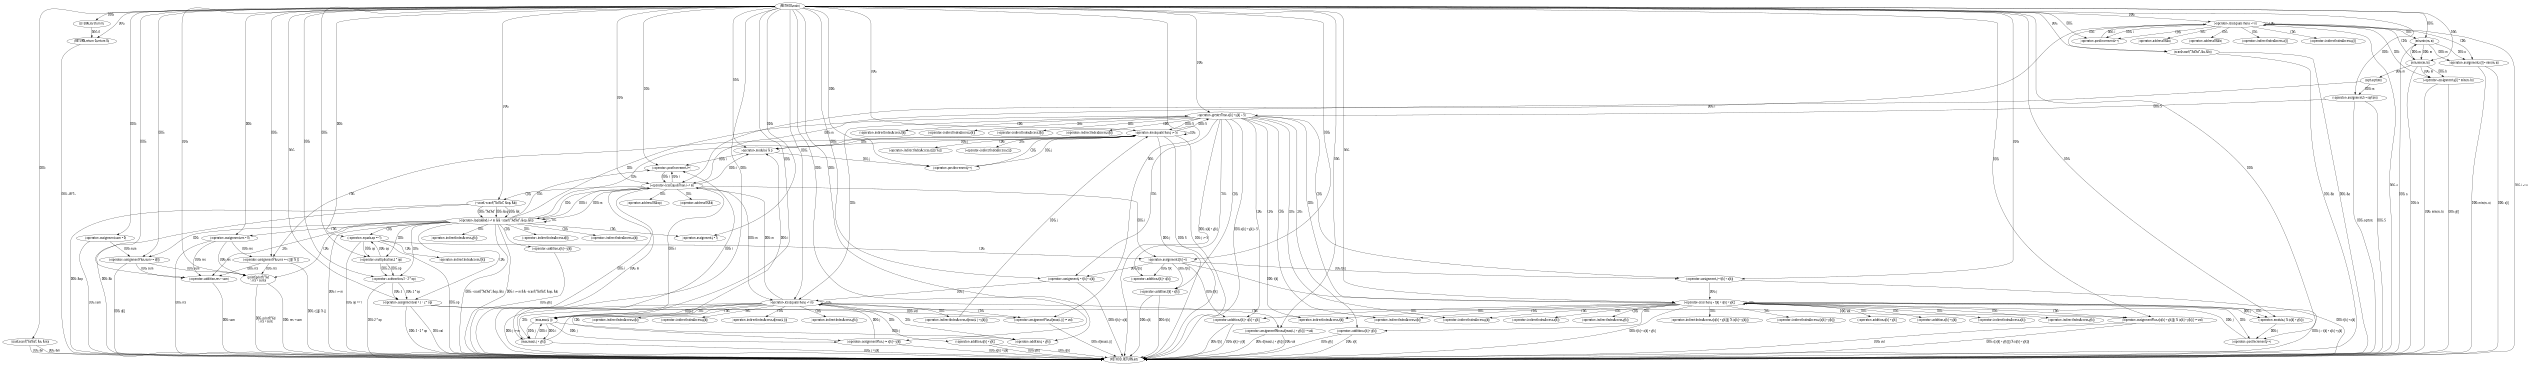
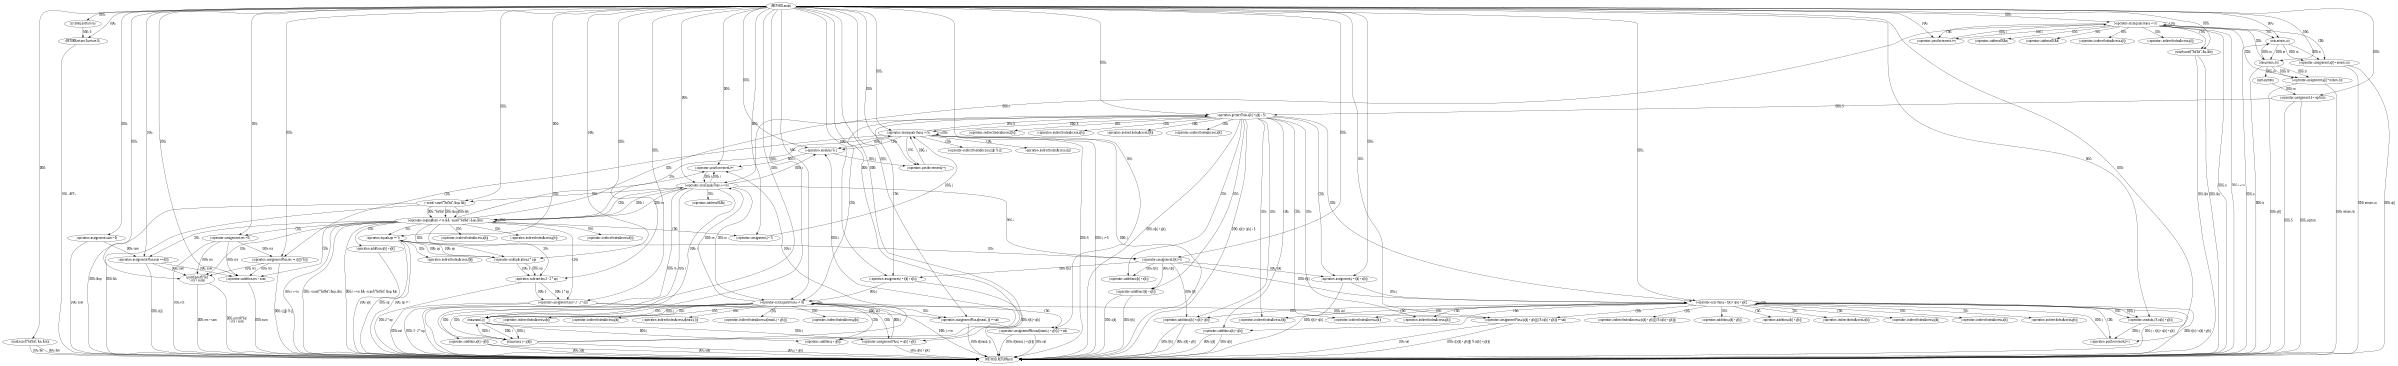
edge "(sqrt,sqrt(m))" -> "(<operator>.lessEqualsThan,i <= m)": removed, label "DDG: m"
node "(<operator>.addressOf,&op)": removed
edge "(<operator>.indirectIndexAccess,d[max(i, j + y[k])])" -> "(<operator>.lessEqualsThan,j <= S)": now "(<operator>.assignment,j = 1)" -> "(<operator>.lessEqualsThan,j <= S)"
node "(<operator>.indirectIndexAccess,c[x[k] + y[k]])": removed
